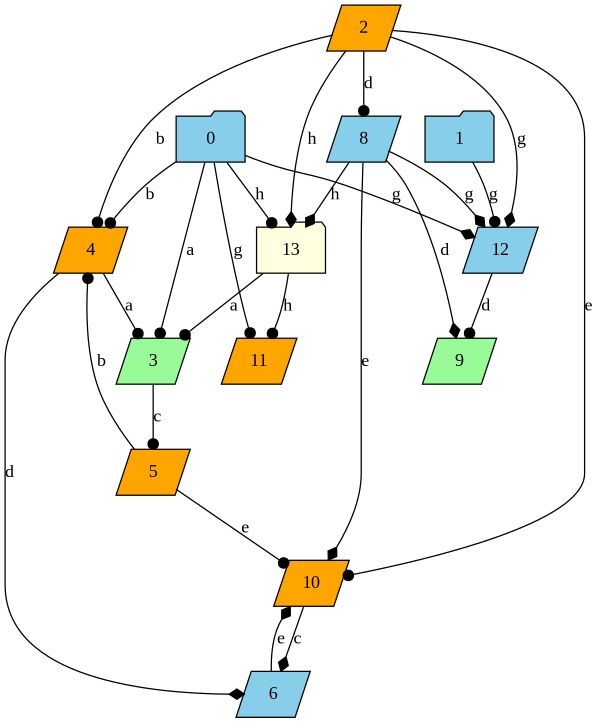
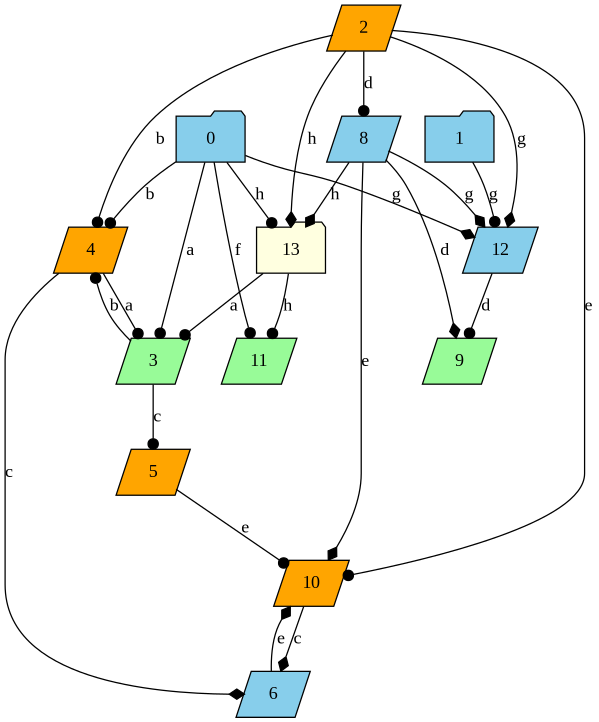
edge "0" -> "11": label "g" -> "f"
node "11": fillcolor orange -> palegreen
edge "5" -> "4": now "3" -> "4"
edge "4" -> "6": label "d" -> "c"
